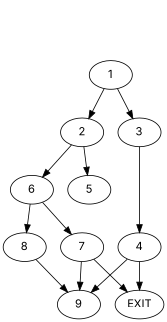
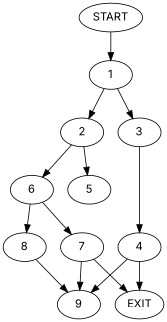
node "START": added
